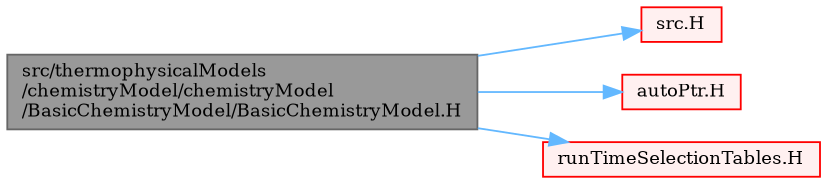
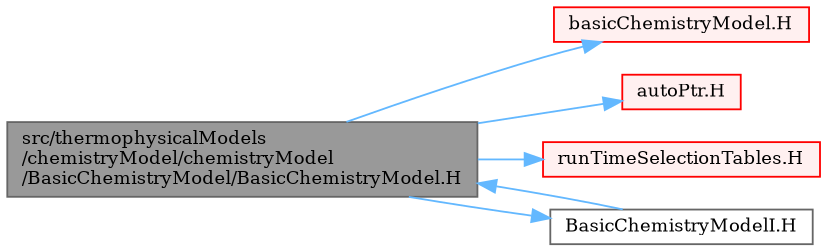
node "src.H": label "src.H" -> "basicChemistryModel.H"
node "BasicChemistryModelI.H": added
